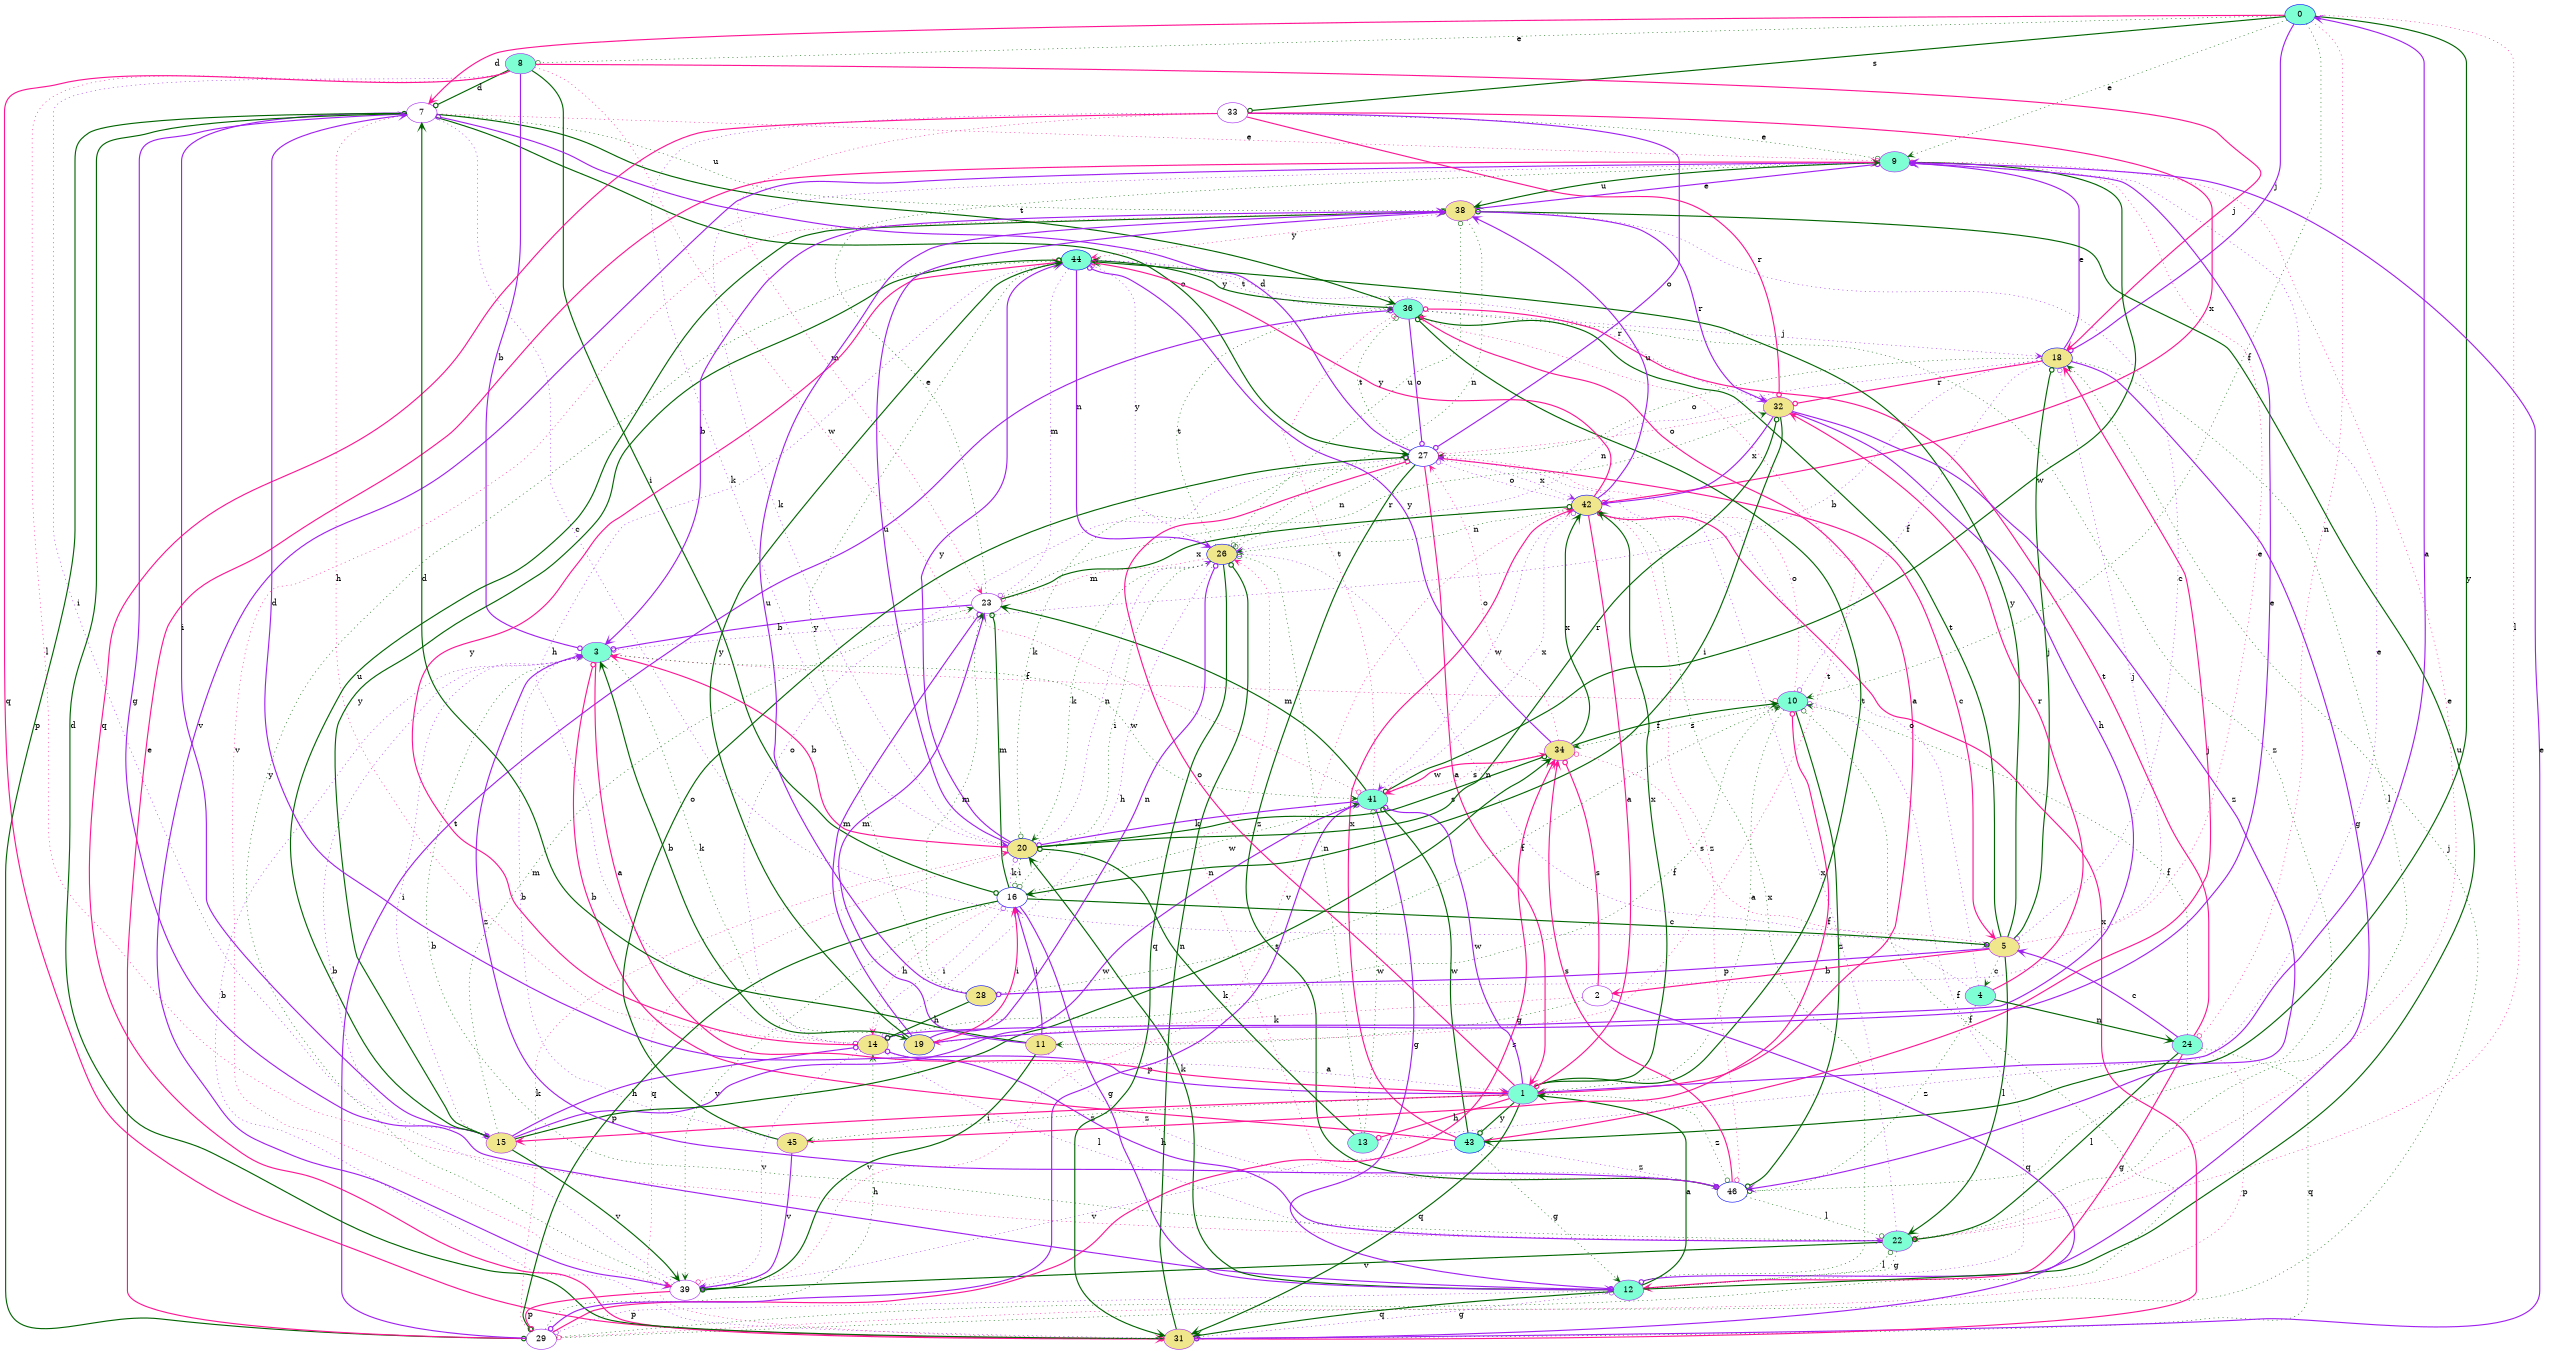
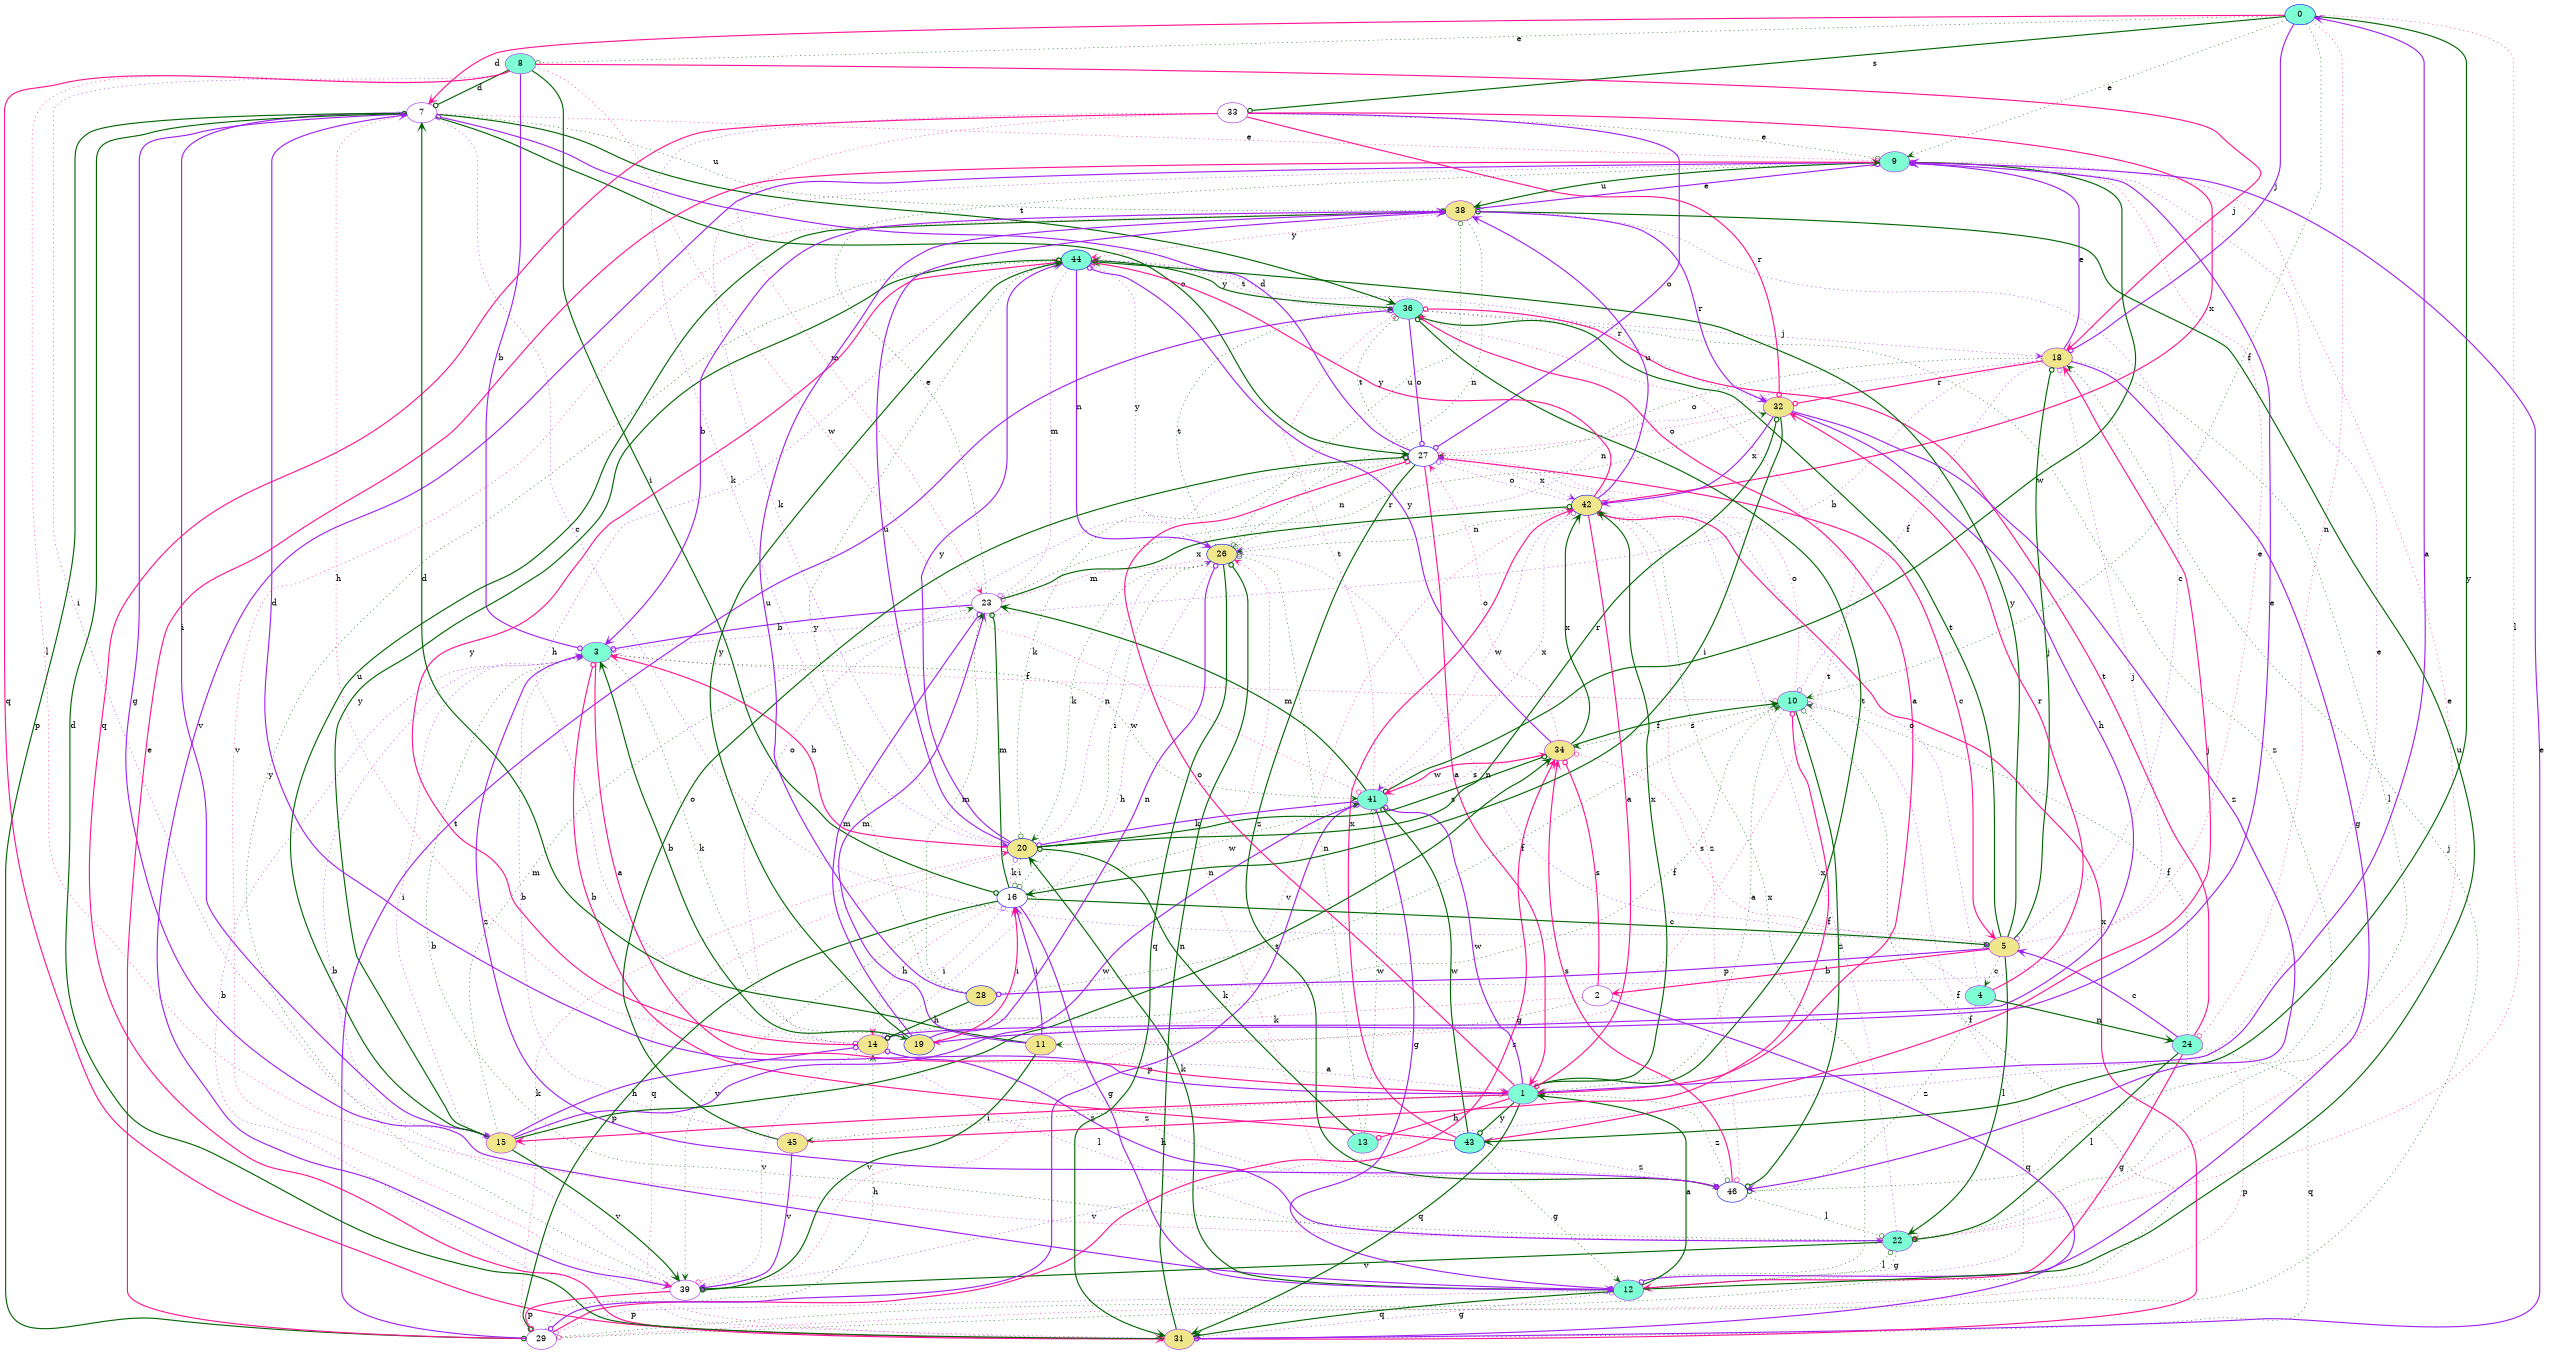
node "18": color blue -> purple
